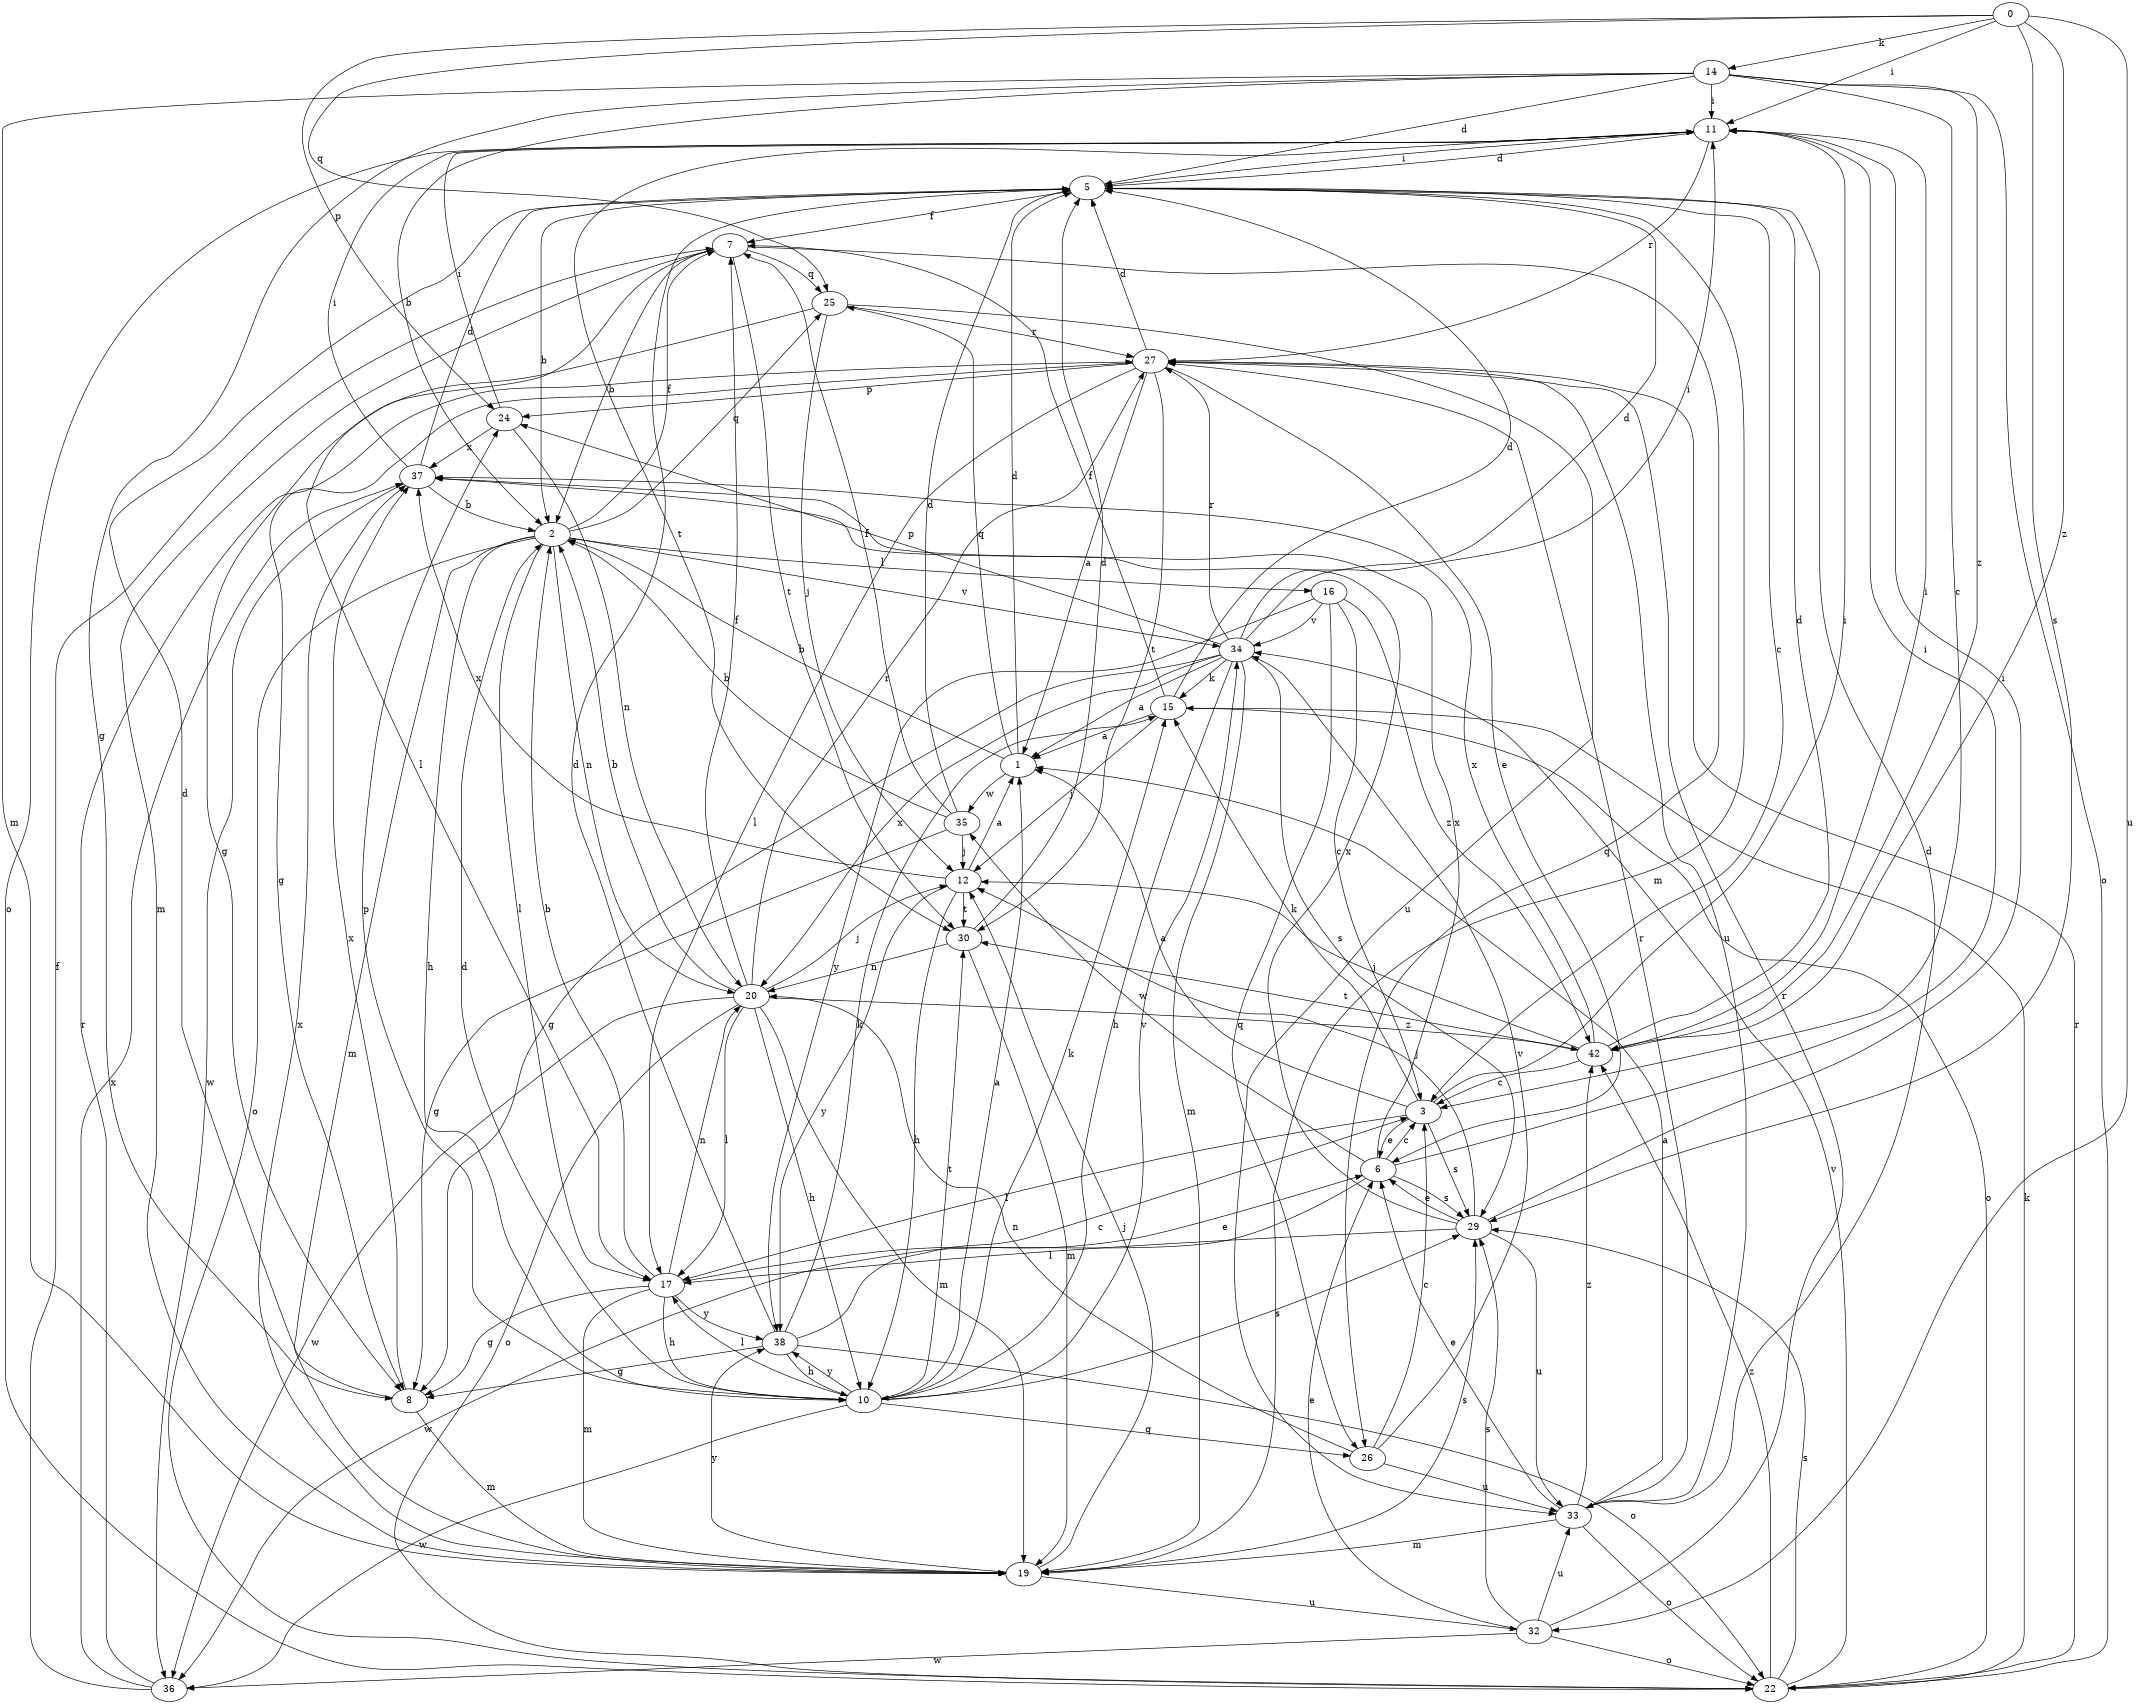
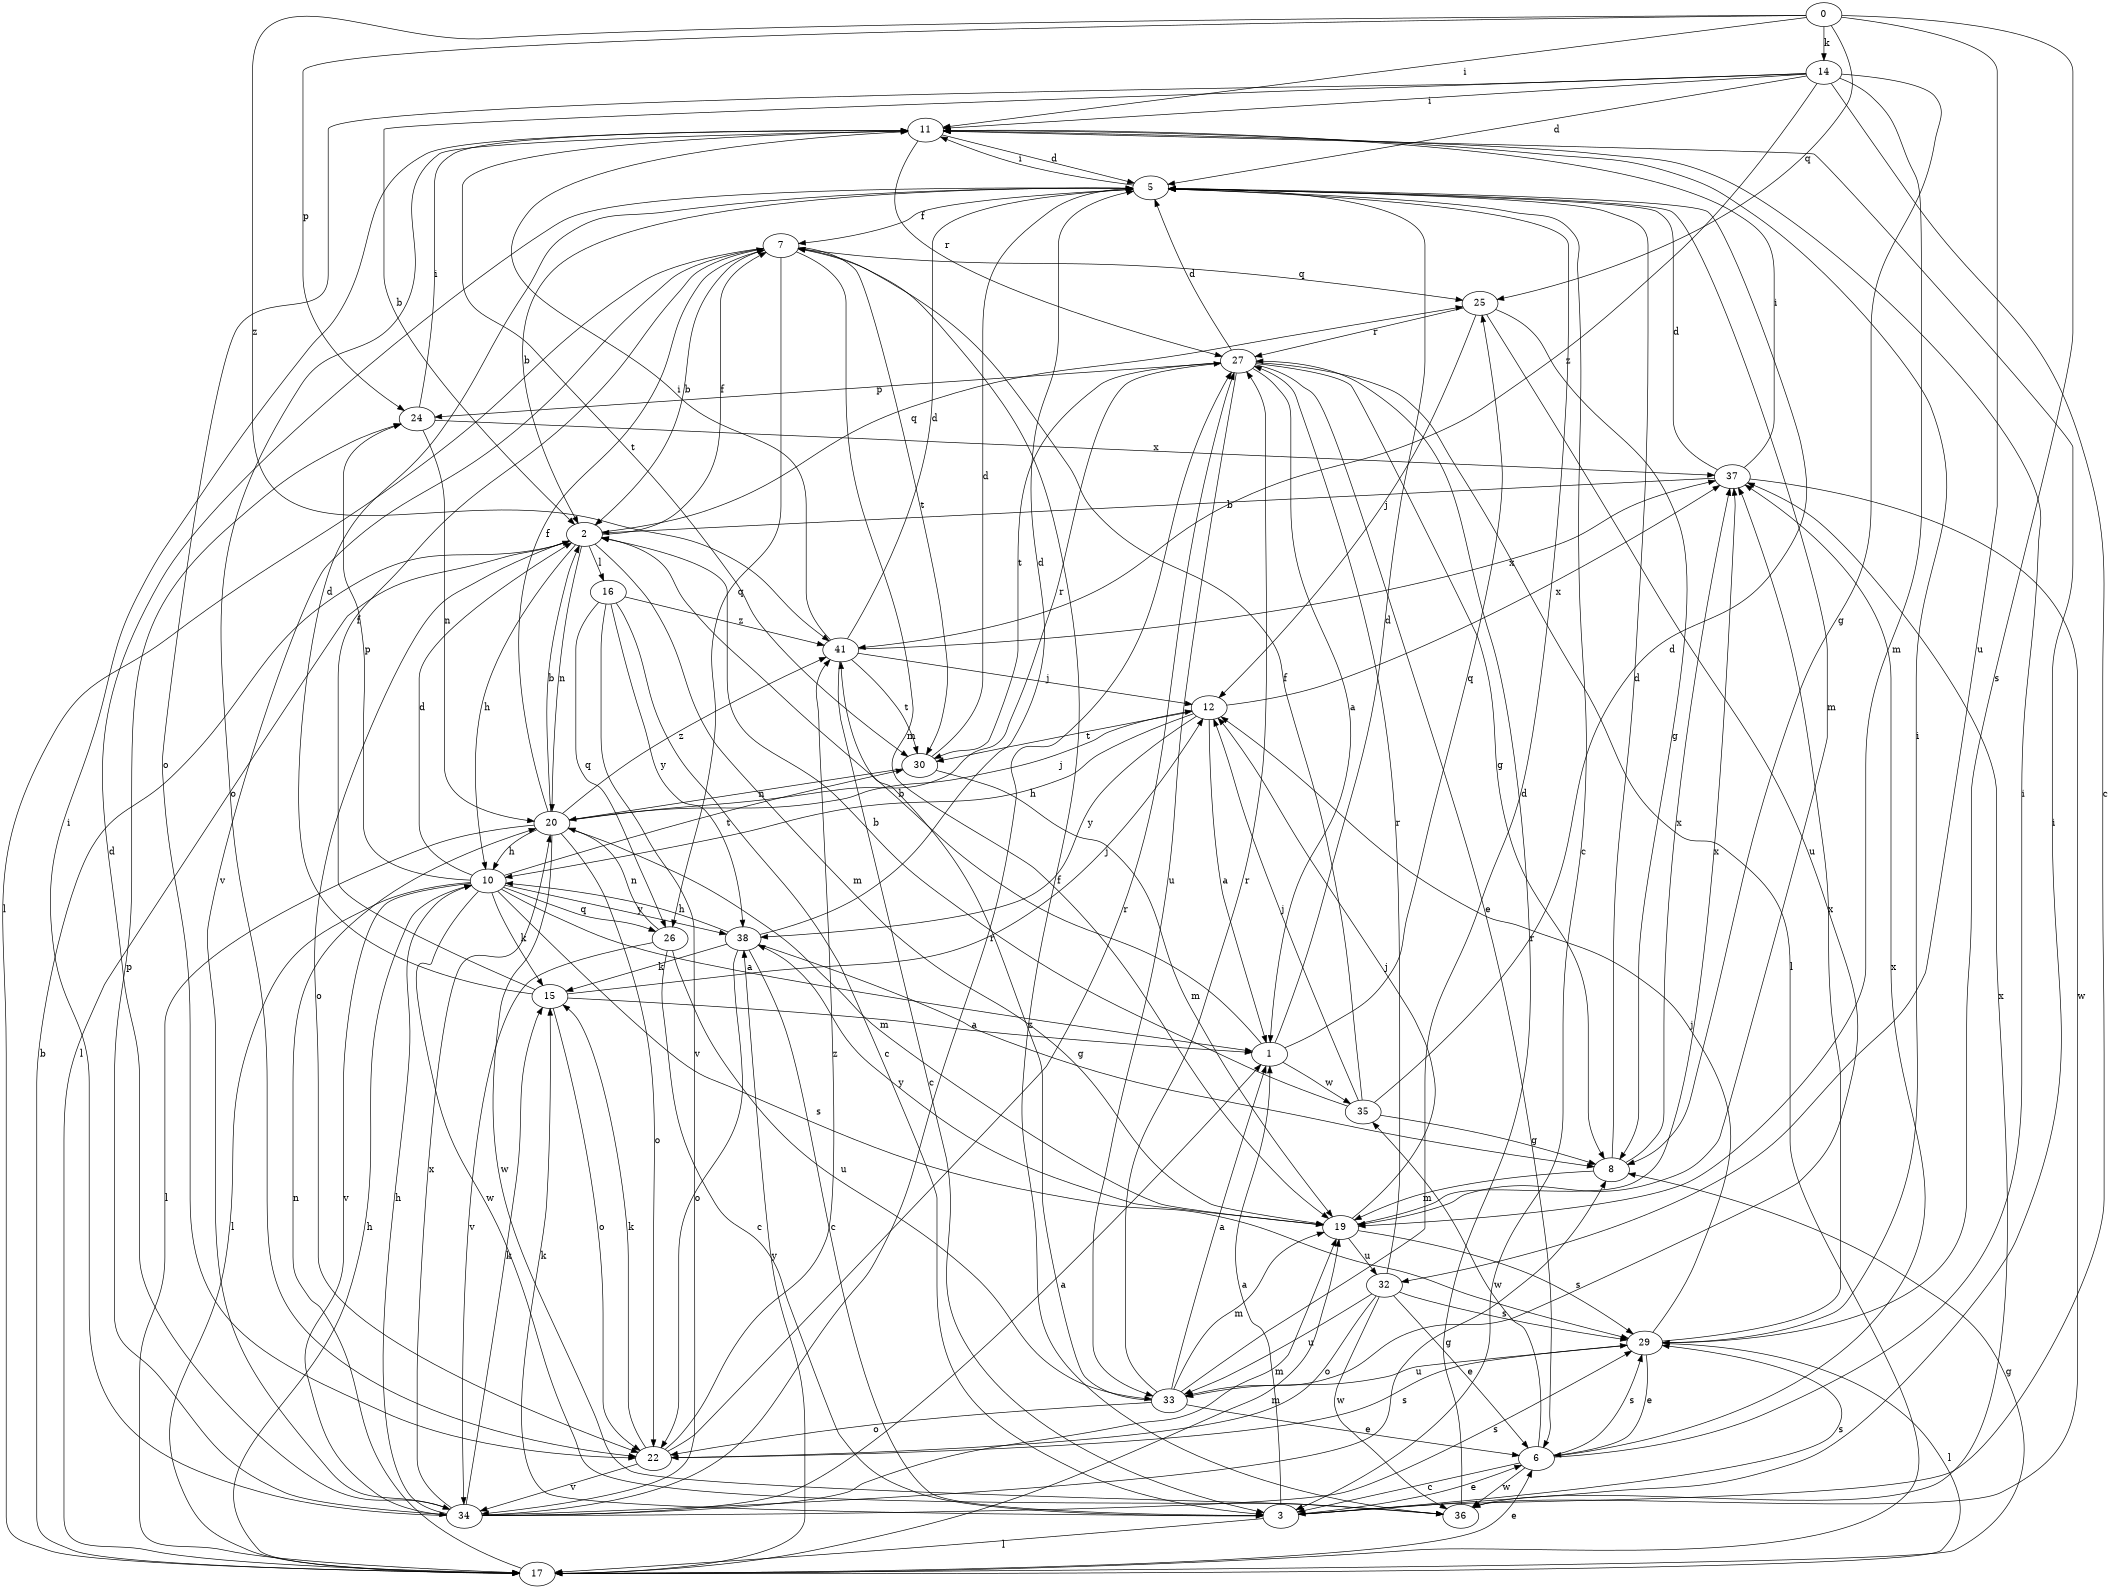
edge "2" -> "34": now "7" -> "34"
node "42": label "42" -> "41"
